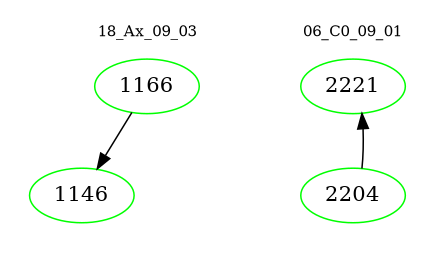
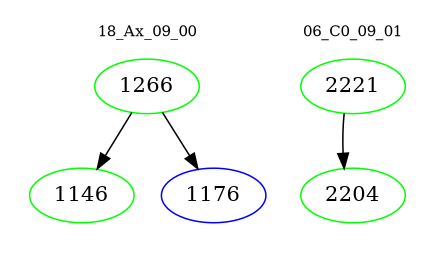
cluster "18_Ax_09_03": label "18_Ax_09_03" -> "18_Ax_09_00"
node "1166": label "1166" -> "1266"
edge "2204" -> "2221": reversed
node "1176": added
